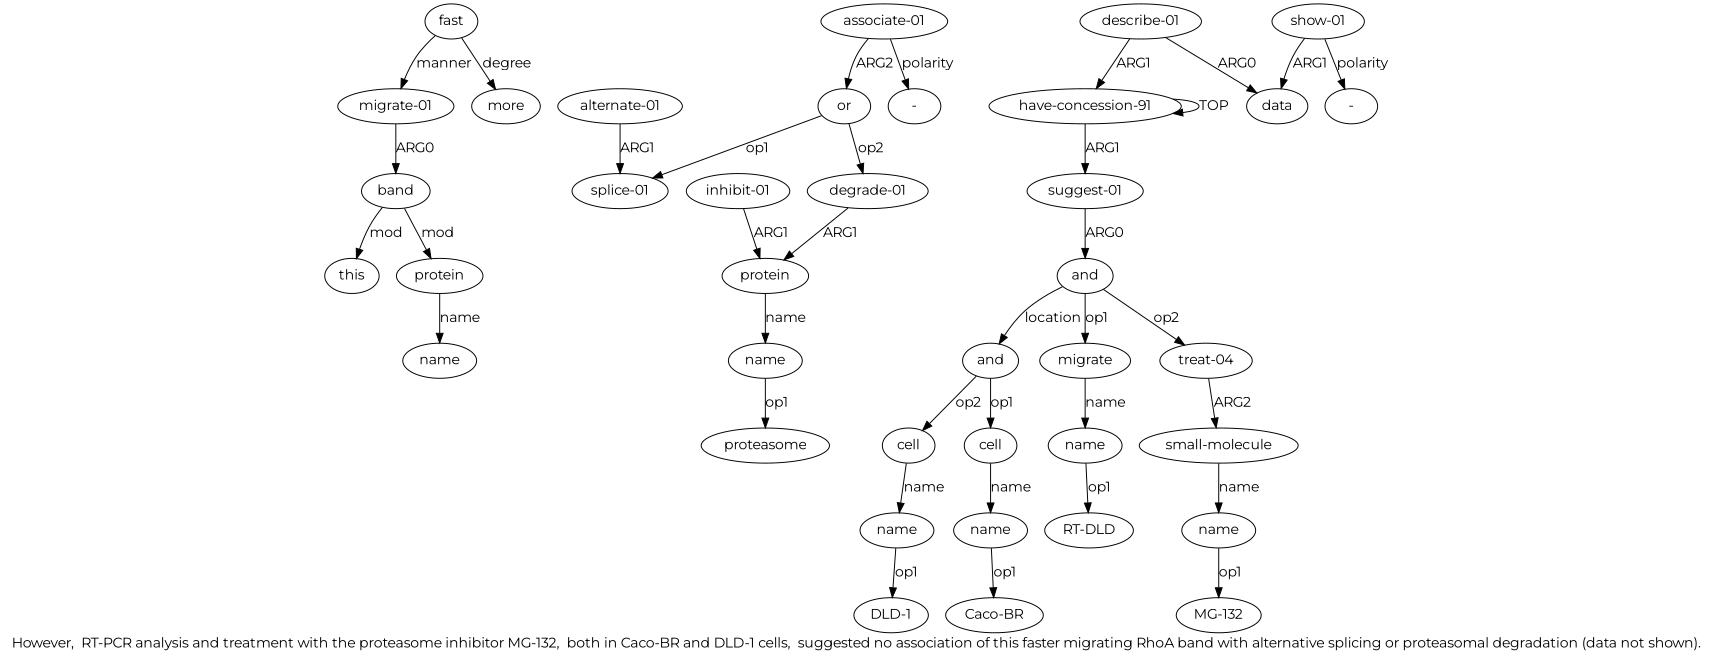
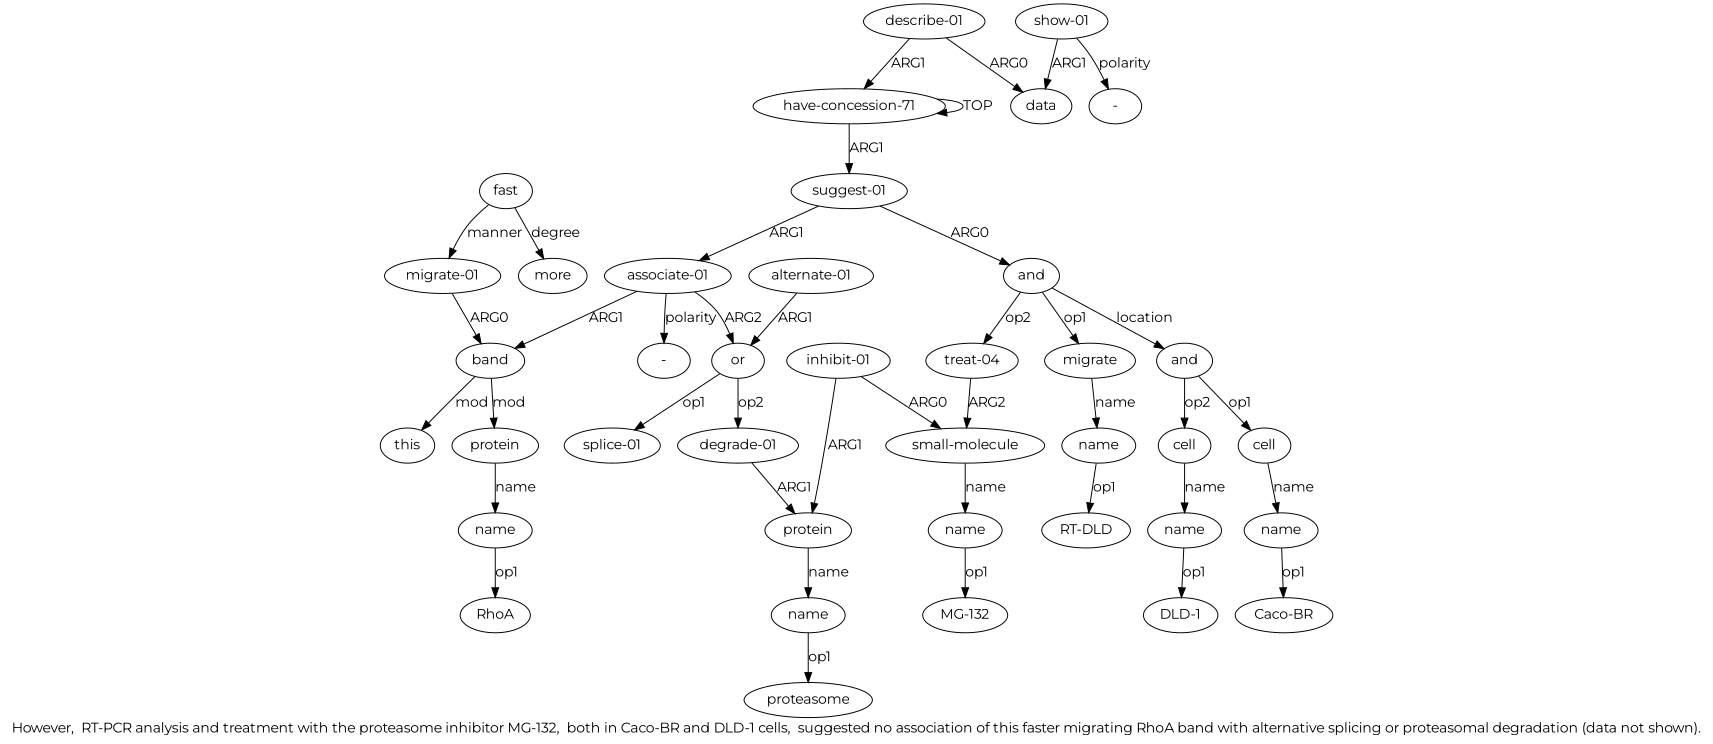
node "have-concession-91": label "have-concession-91" -> "have-concession-71"
edge "alternate-01" -> "splice-01": now "alternate-01" -> "or"
edge "suggest-01" -> "associate-01": added, label "ARG1"
edge "associate-01" -> "band": added, label "ARG1"
edge "inhibit-01" -> "small-molecule": added, label "ARG0"
node "RhoA": added
